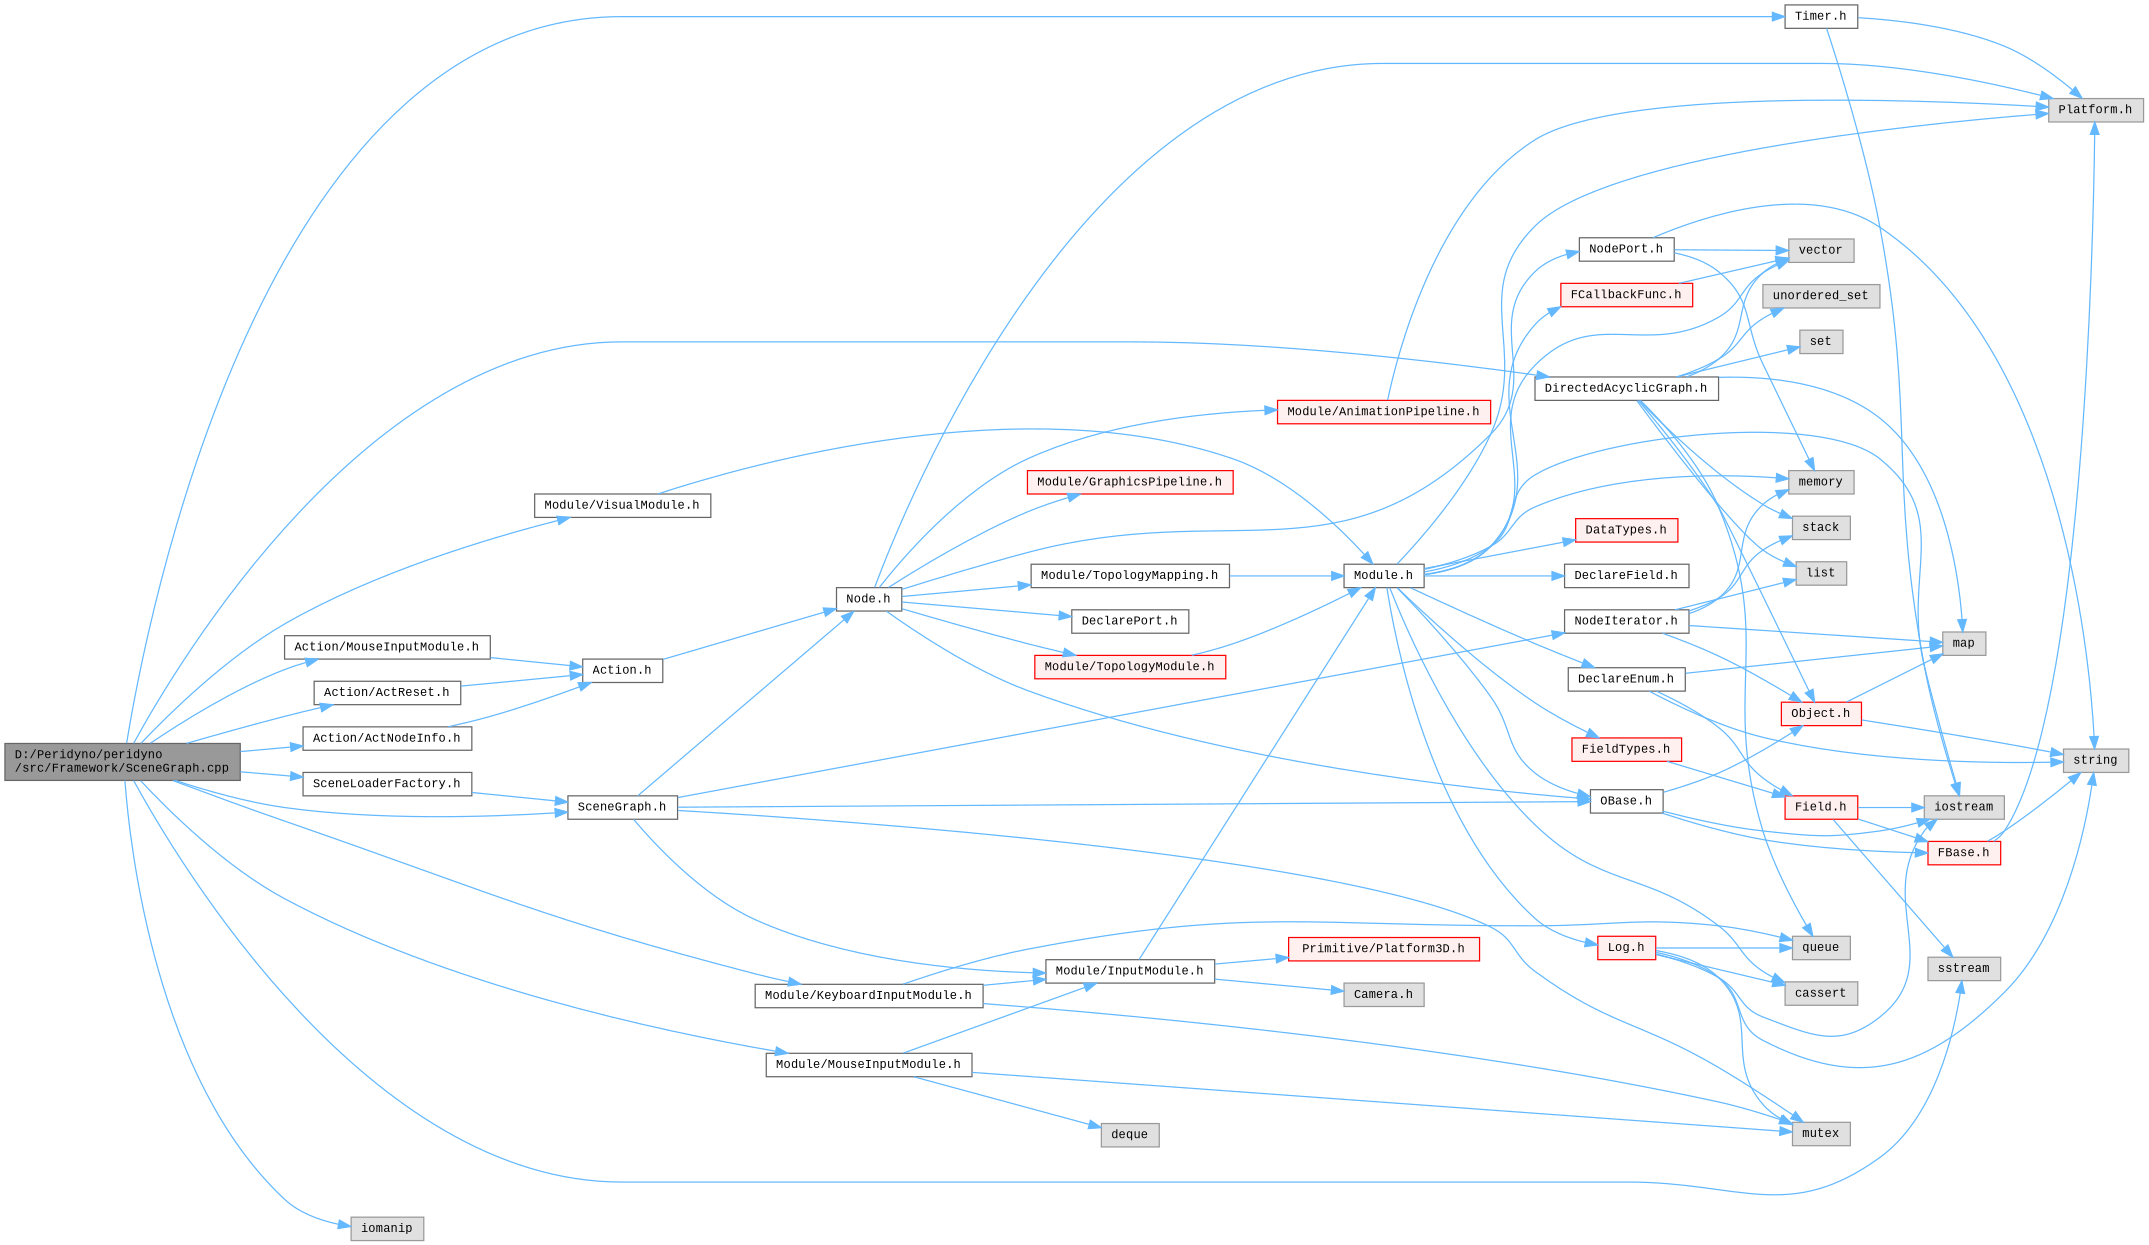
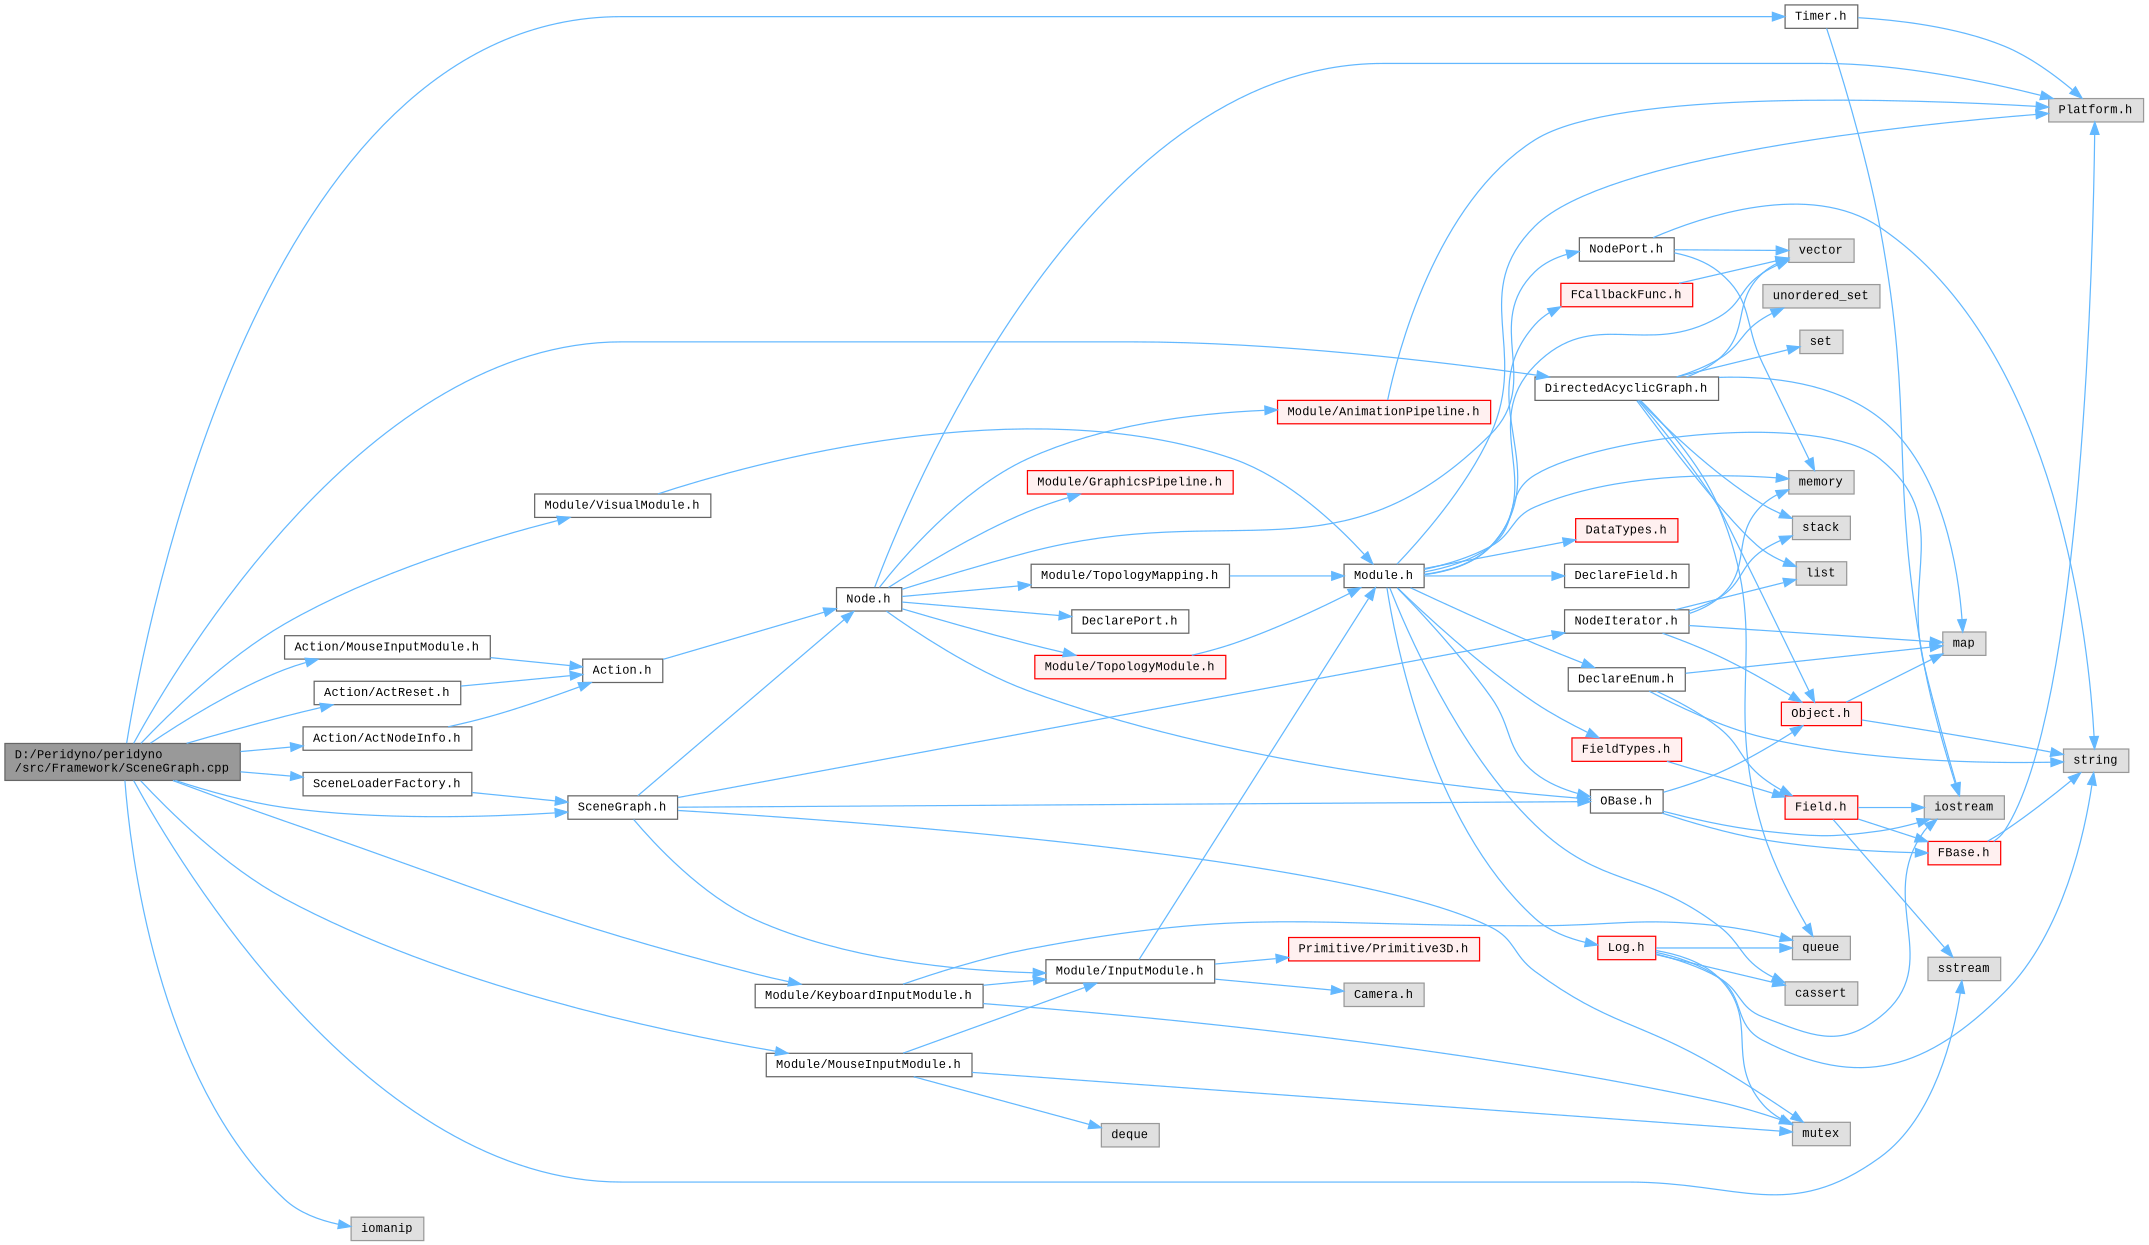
node "Primitive/Platform3D.h": label "Primitive/Platform3D.h" -> "Primitive/Primitive3D.h"
